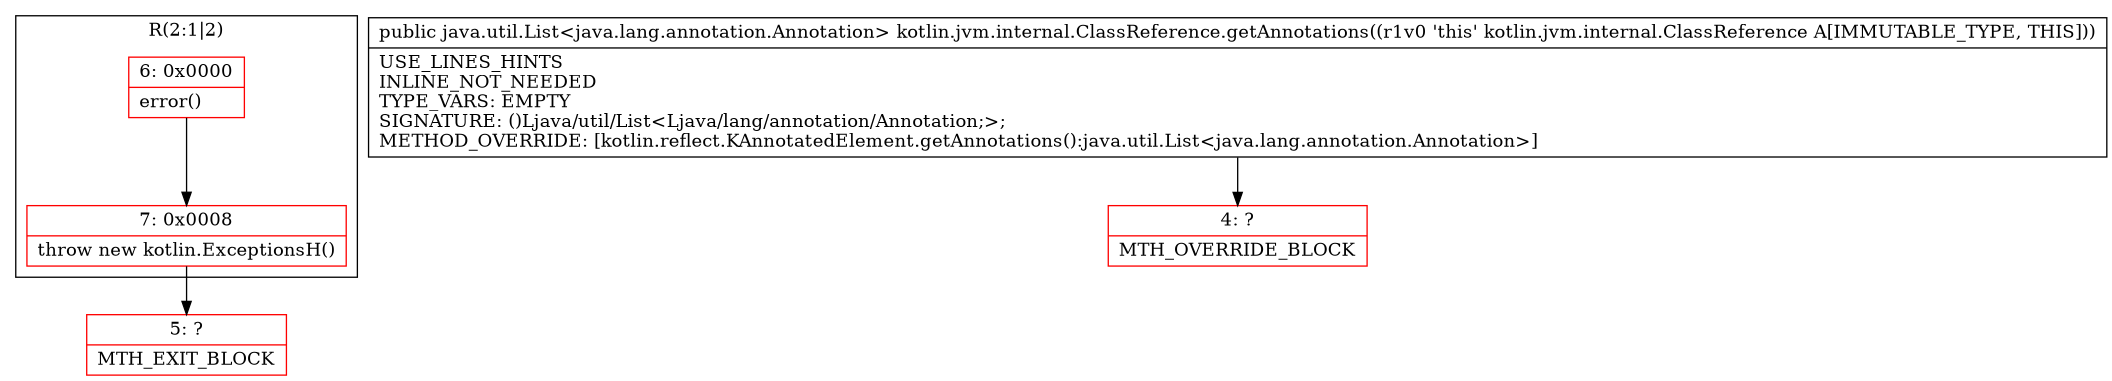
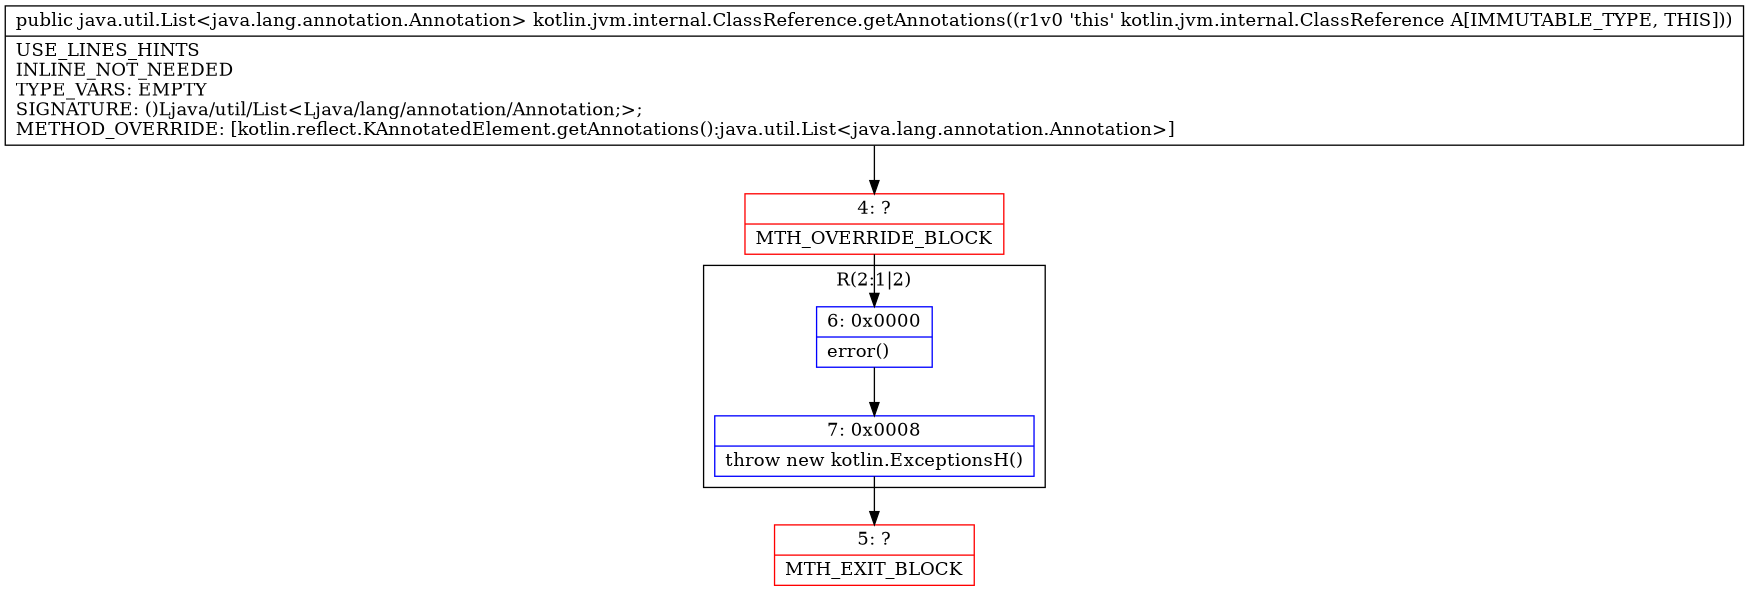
node "6: 0x0000": color red -> blue
node "7: 0x0008": color red -> blue
edge "4: ?" -> "6: 0x0000": added
